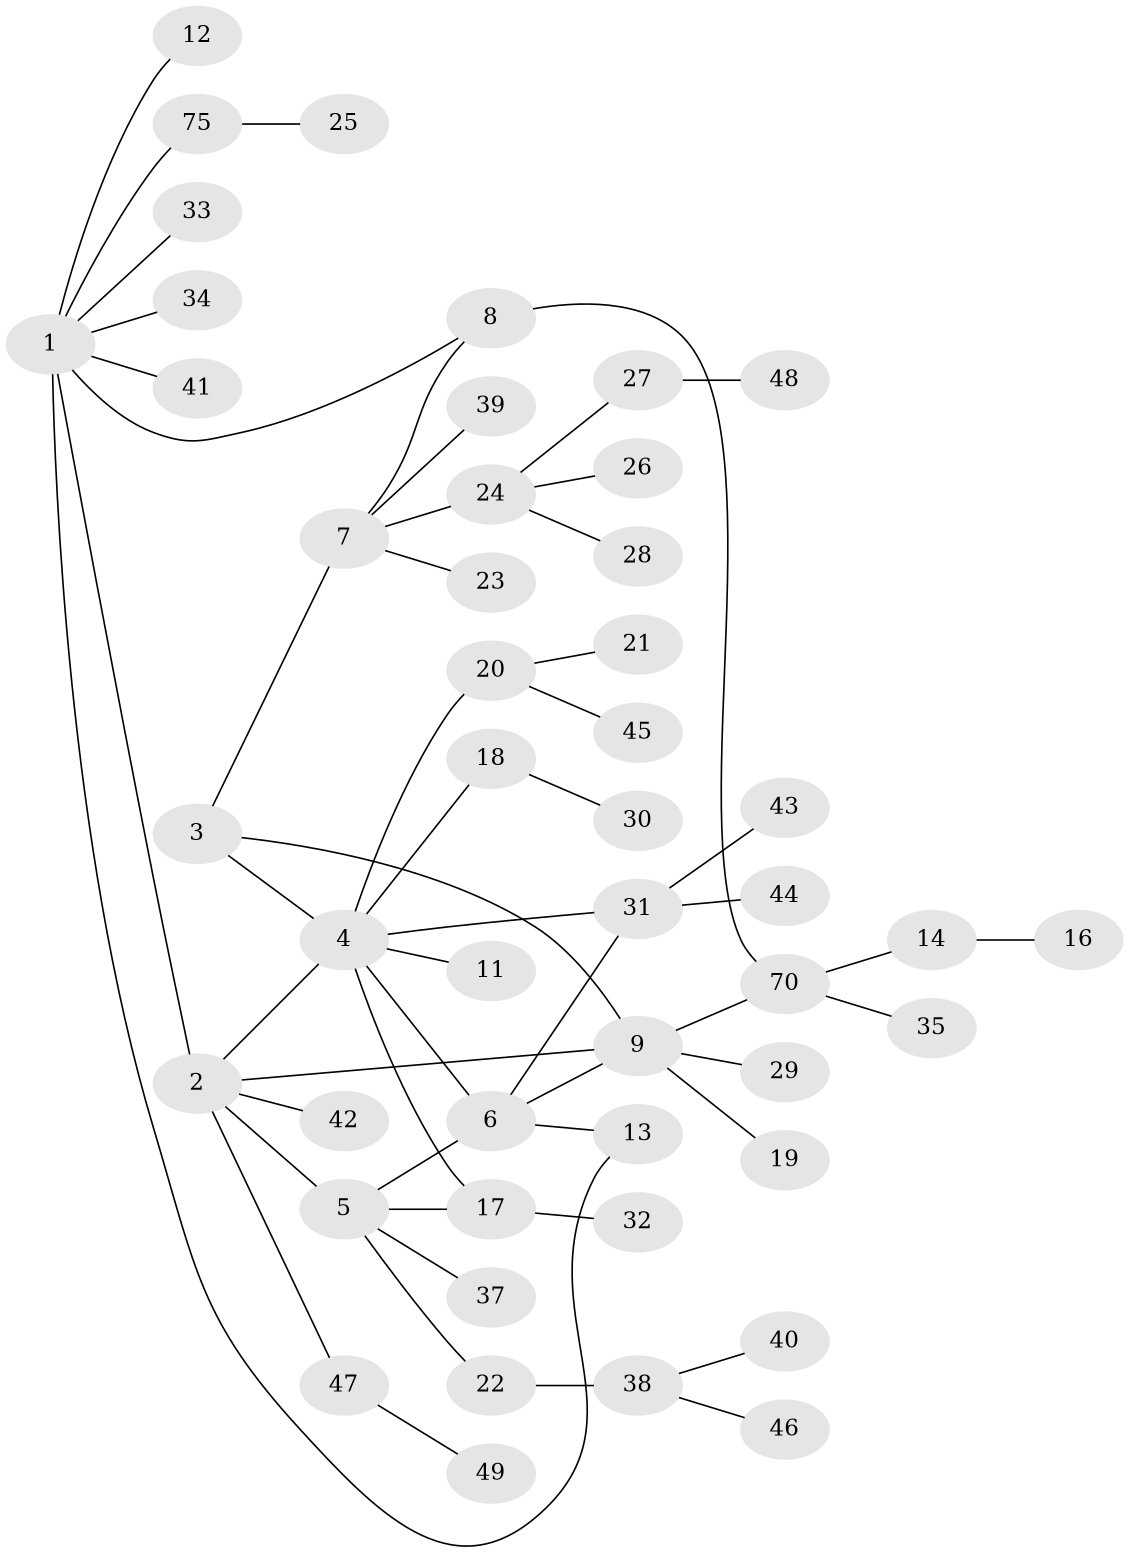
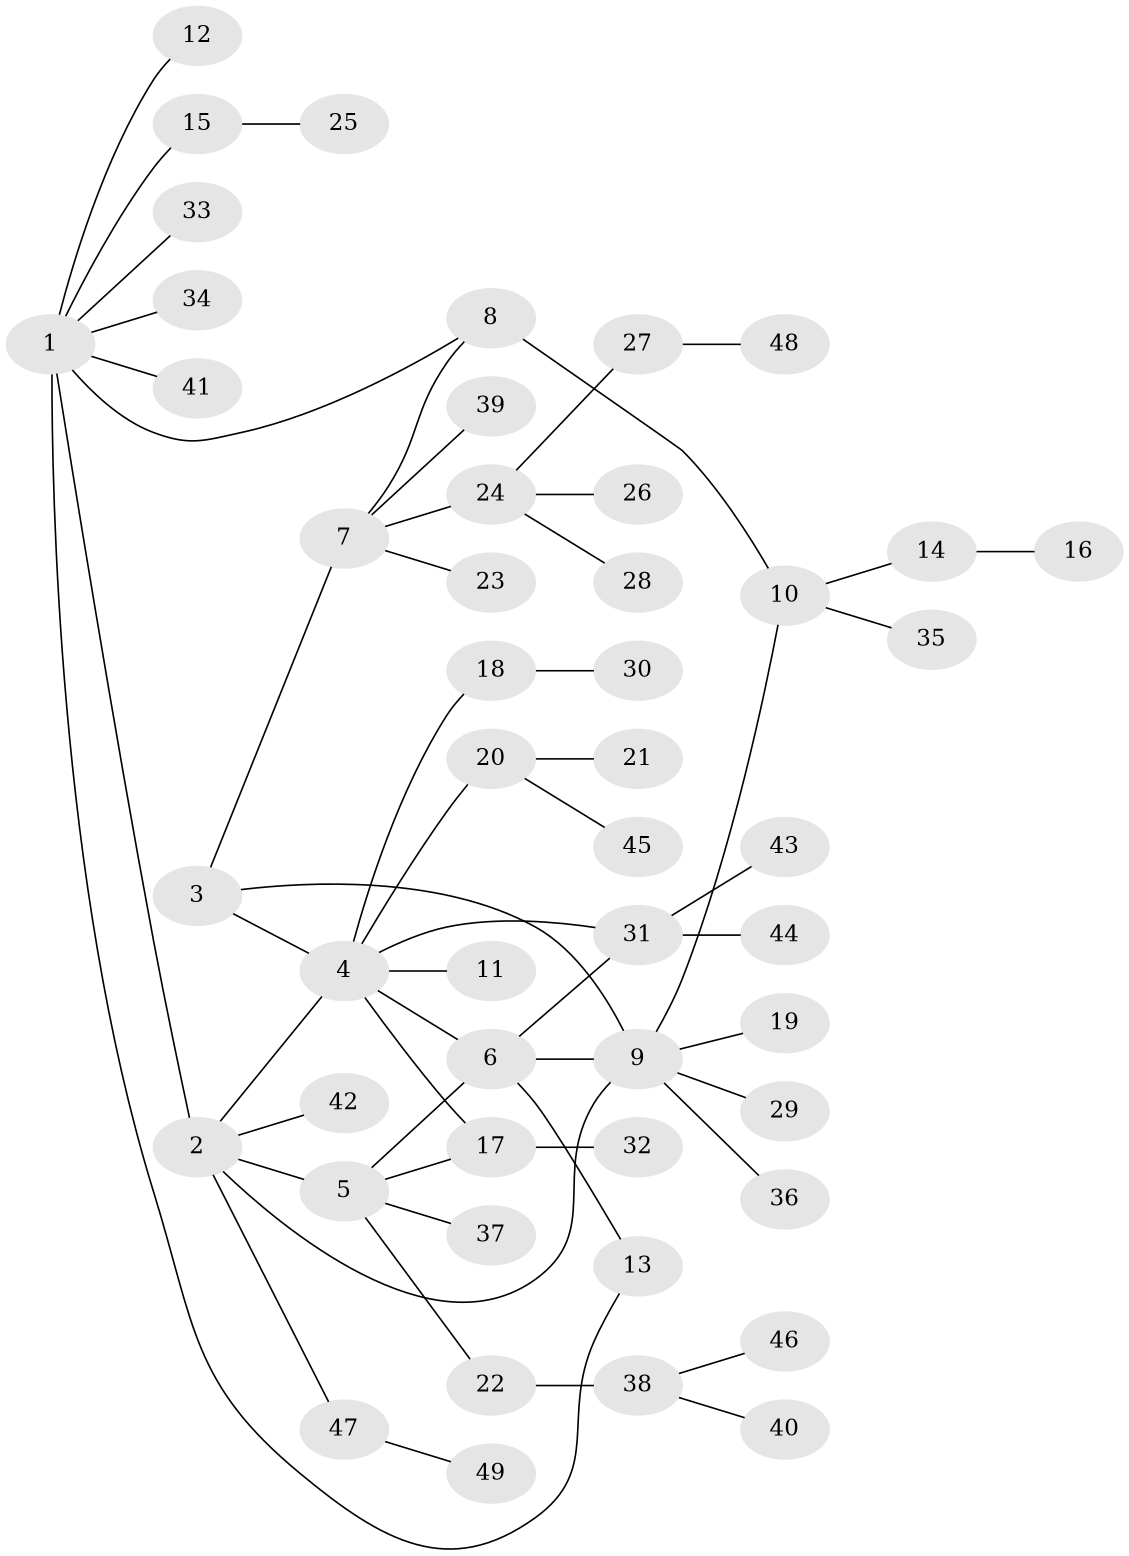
node "75": label "75" -> "15"
node "70": label "70" -> "10"
node "36": added
